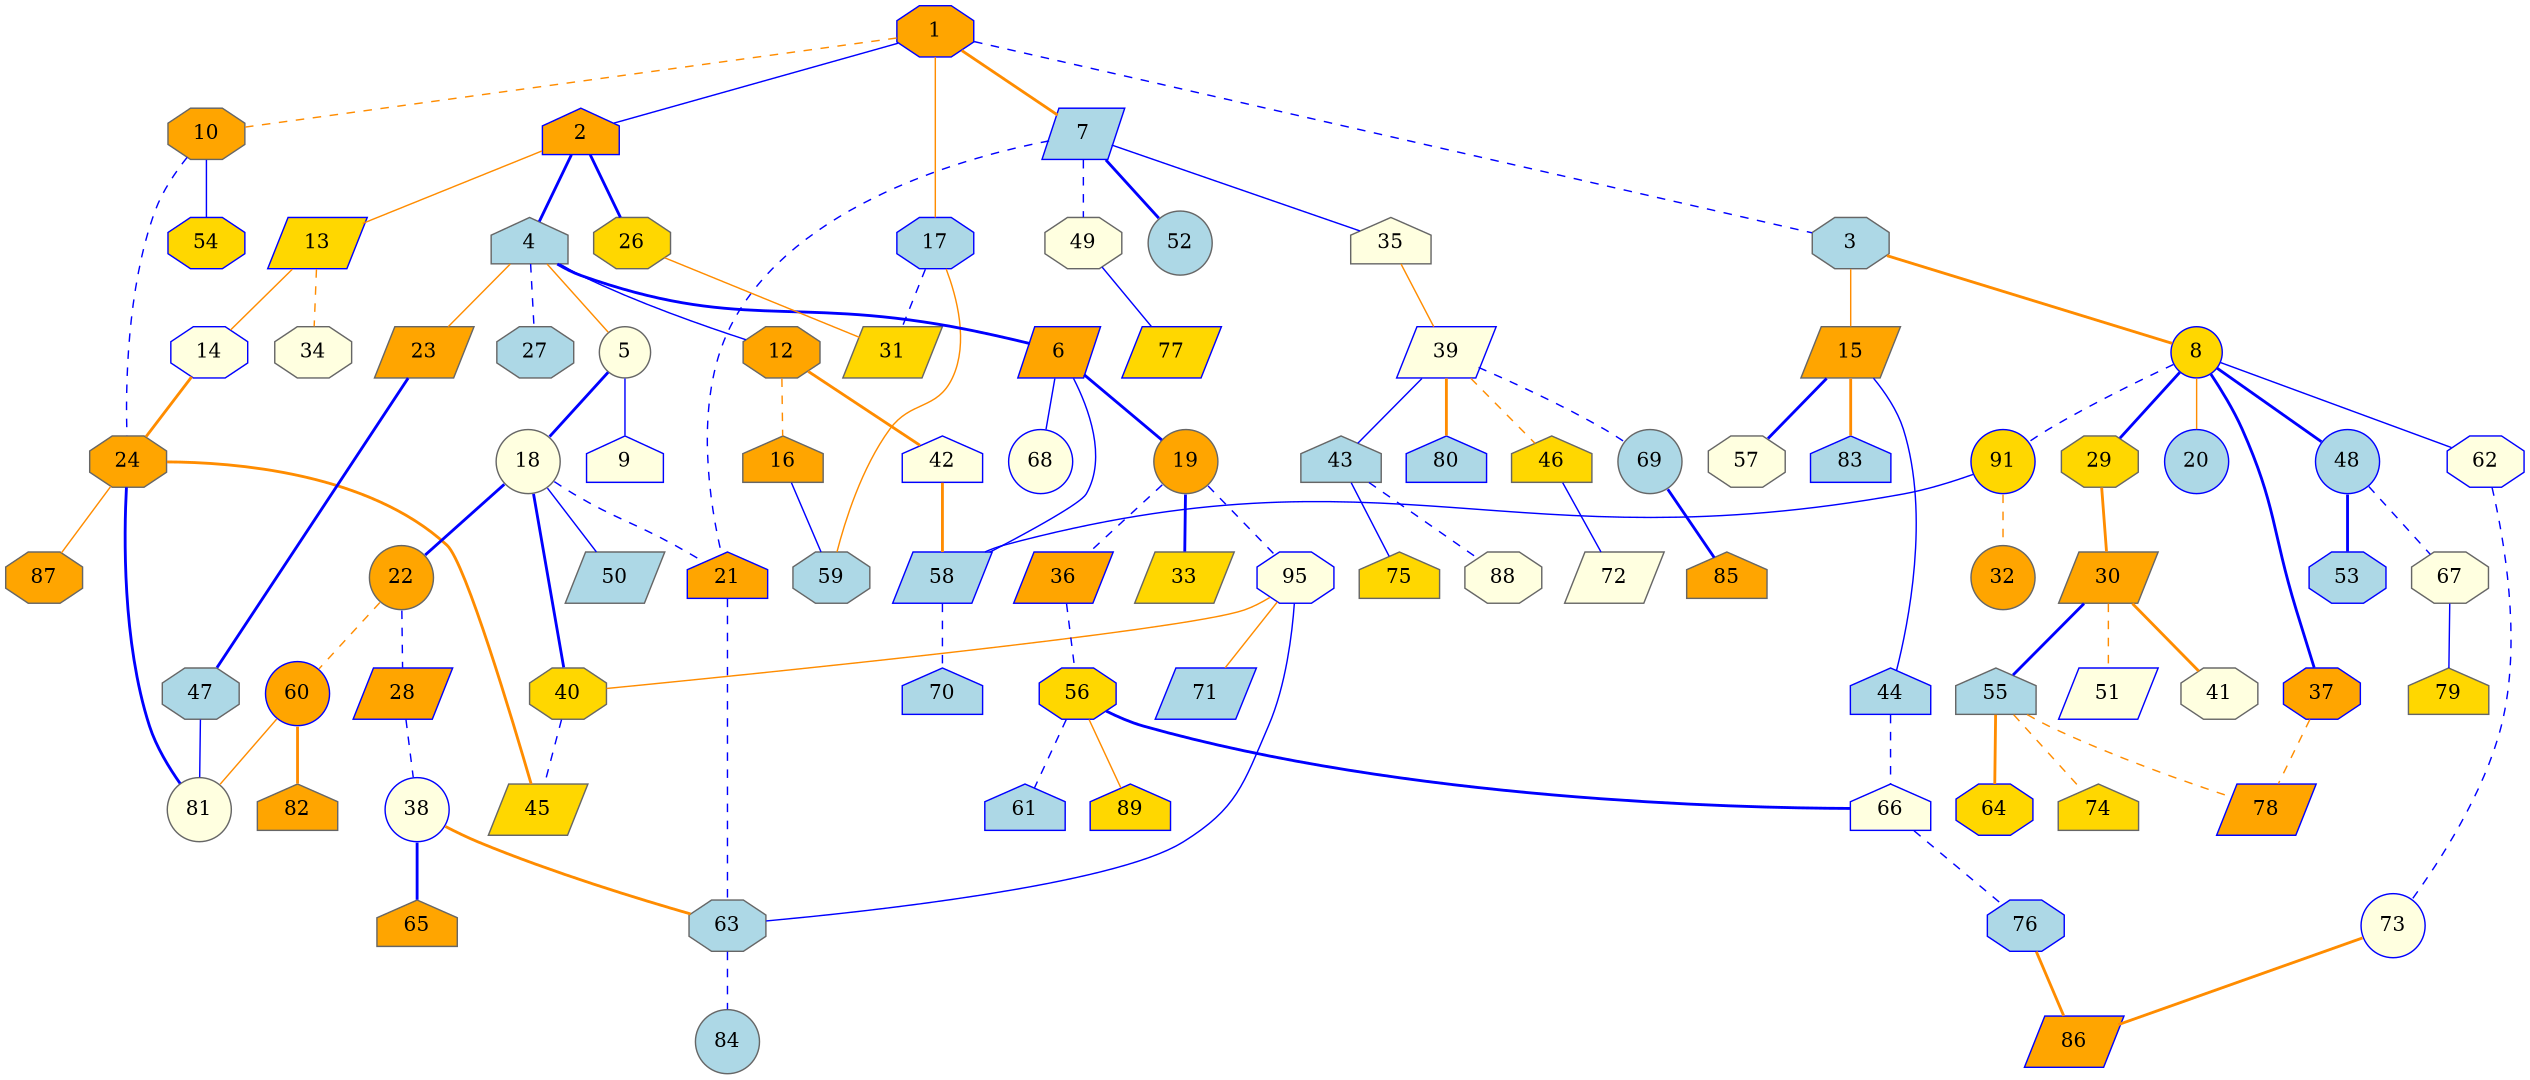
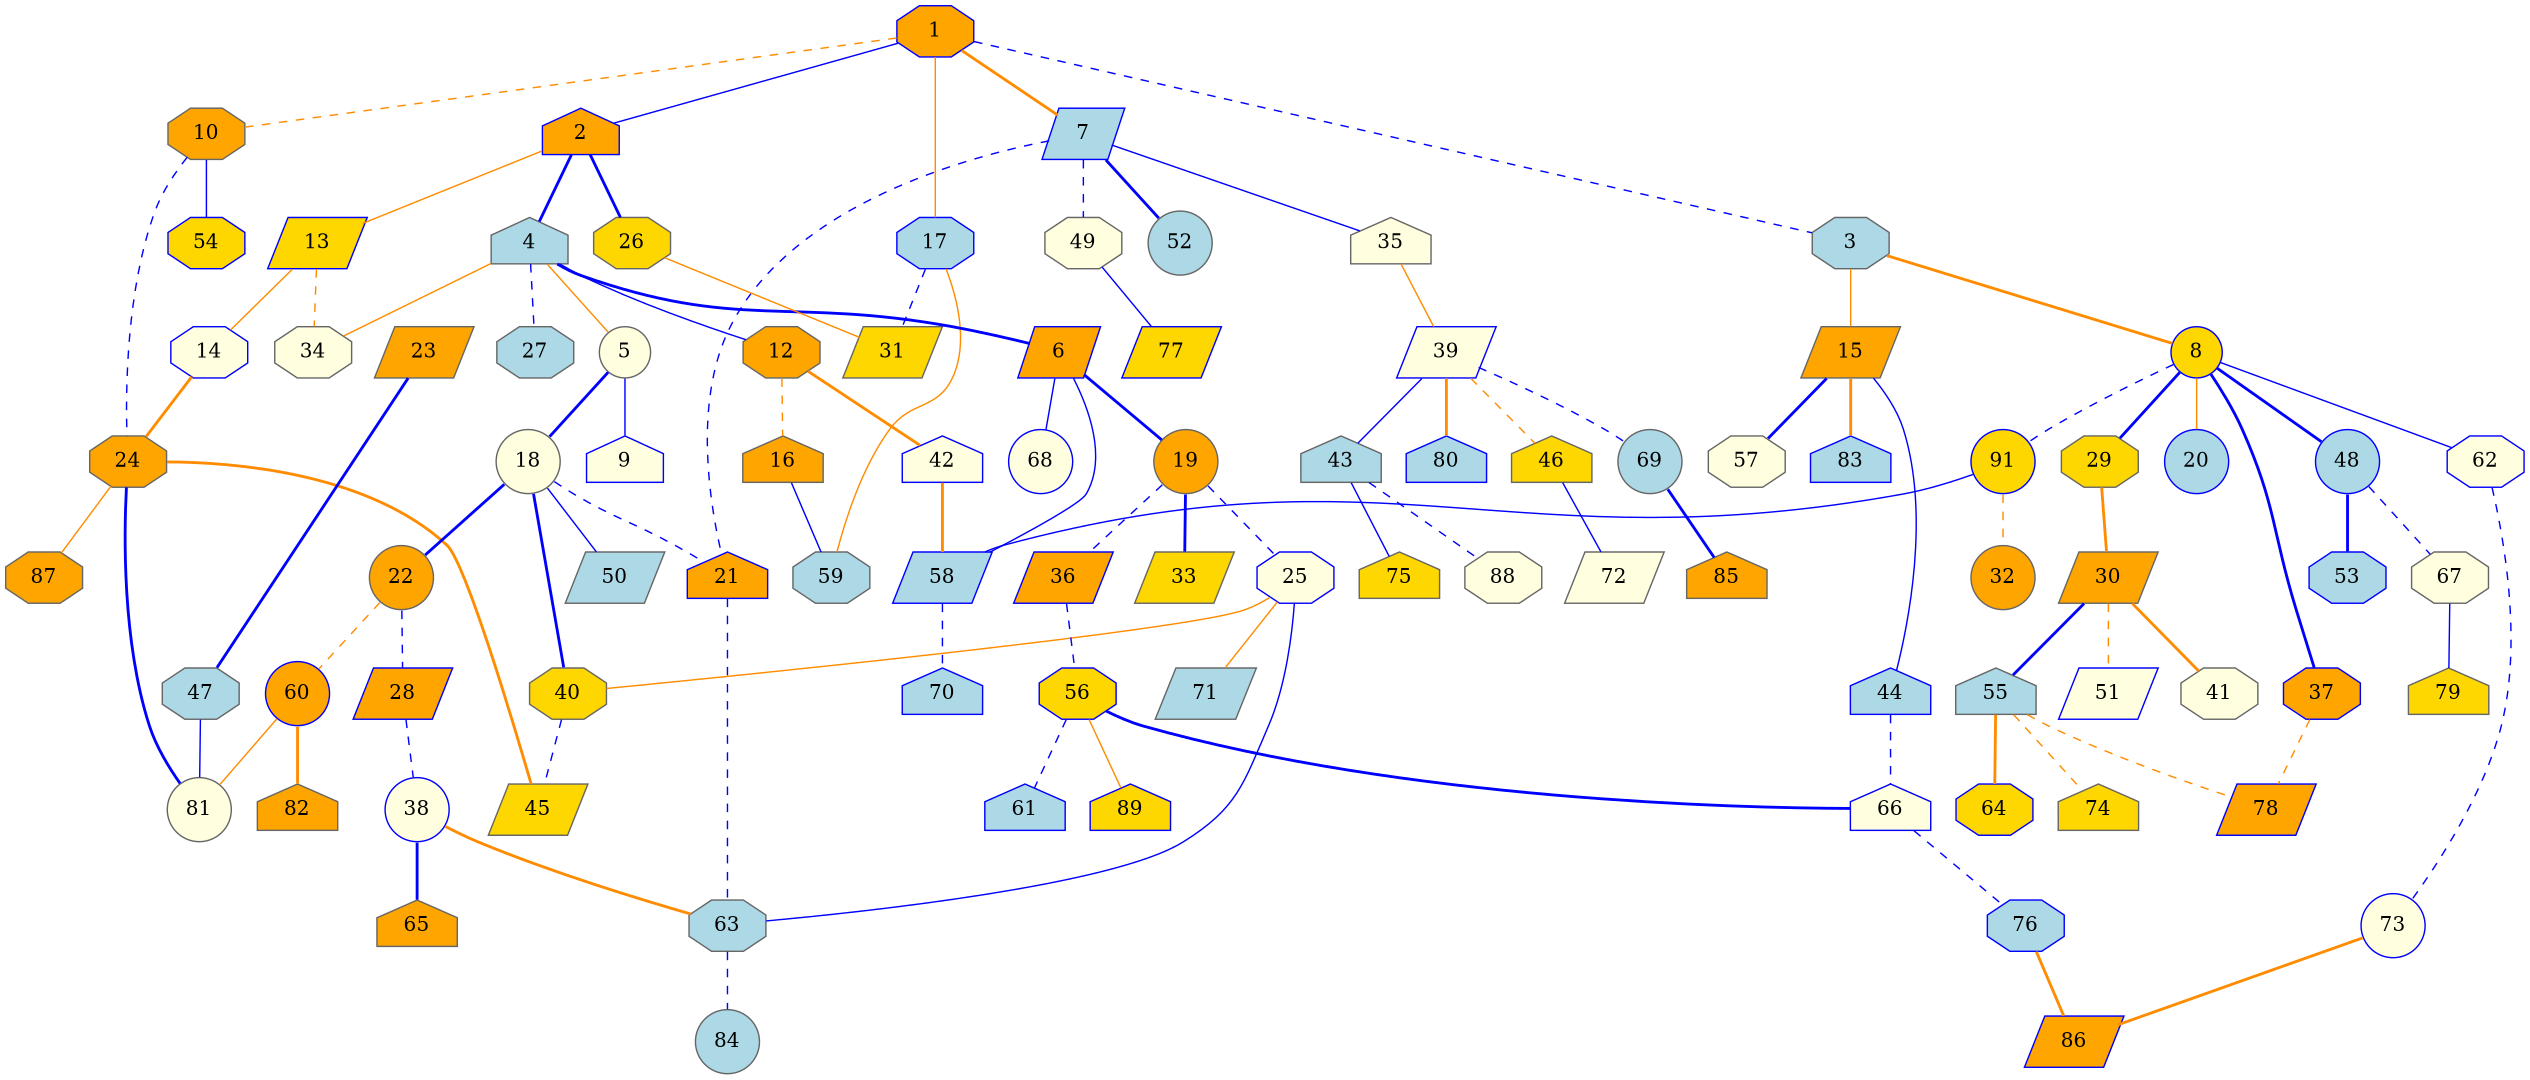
edge "4" -- "23": now "4" -- "34"
node "95": label "95" -> "25"
node "71": color blue -> gray40
